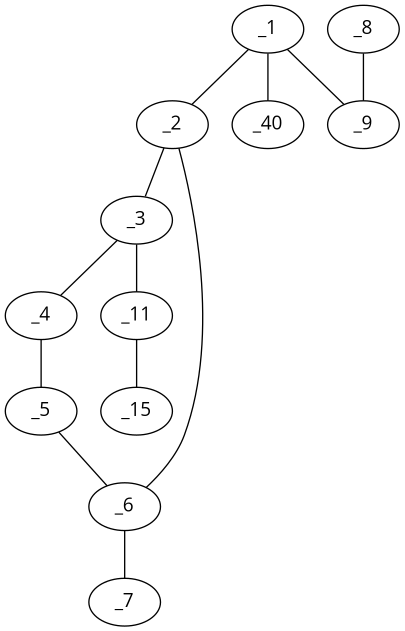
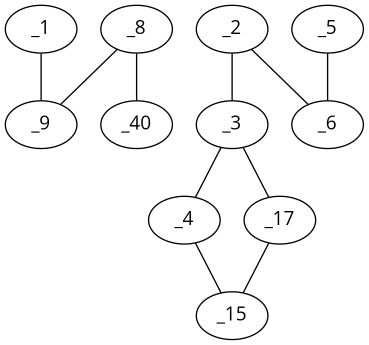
edge "_1" -- "_2": removed
edge "_1" -- "_40": now "_8" -- "_40"
node "_11": label "_11" -> "_17"
edge "_4" -- "_5": now "_4" -- "_15"
node "_7": removed
